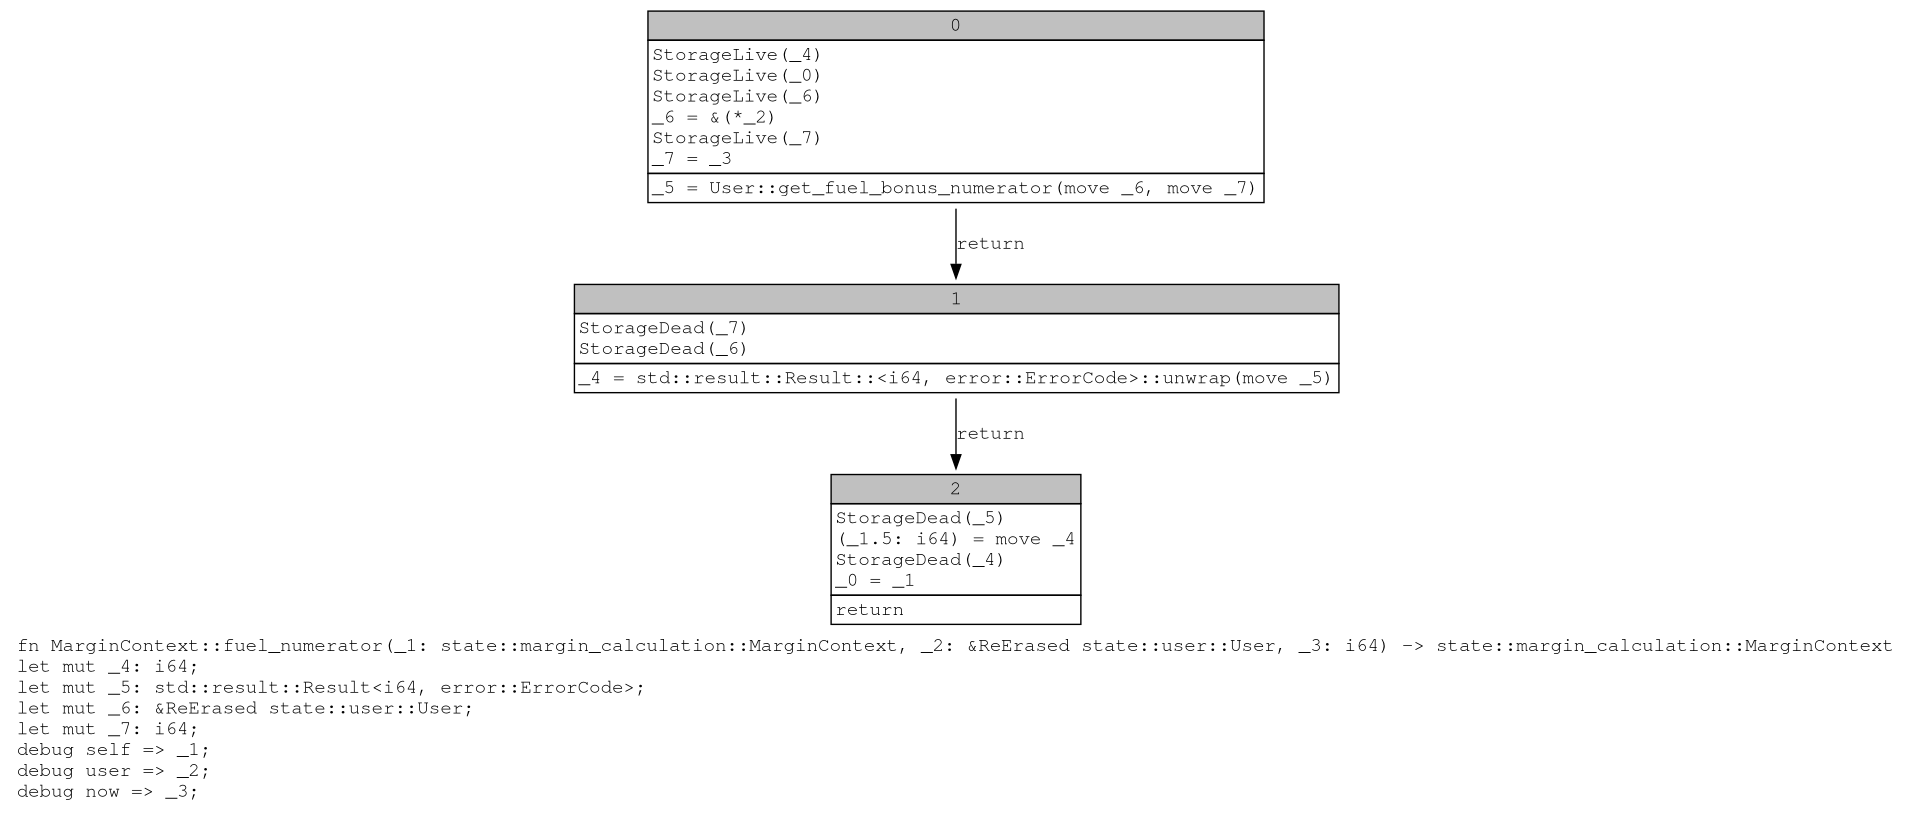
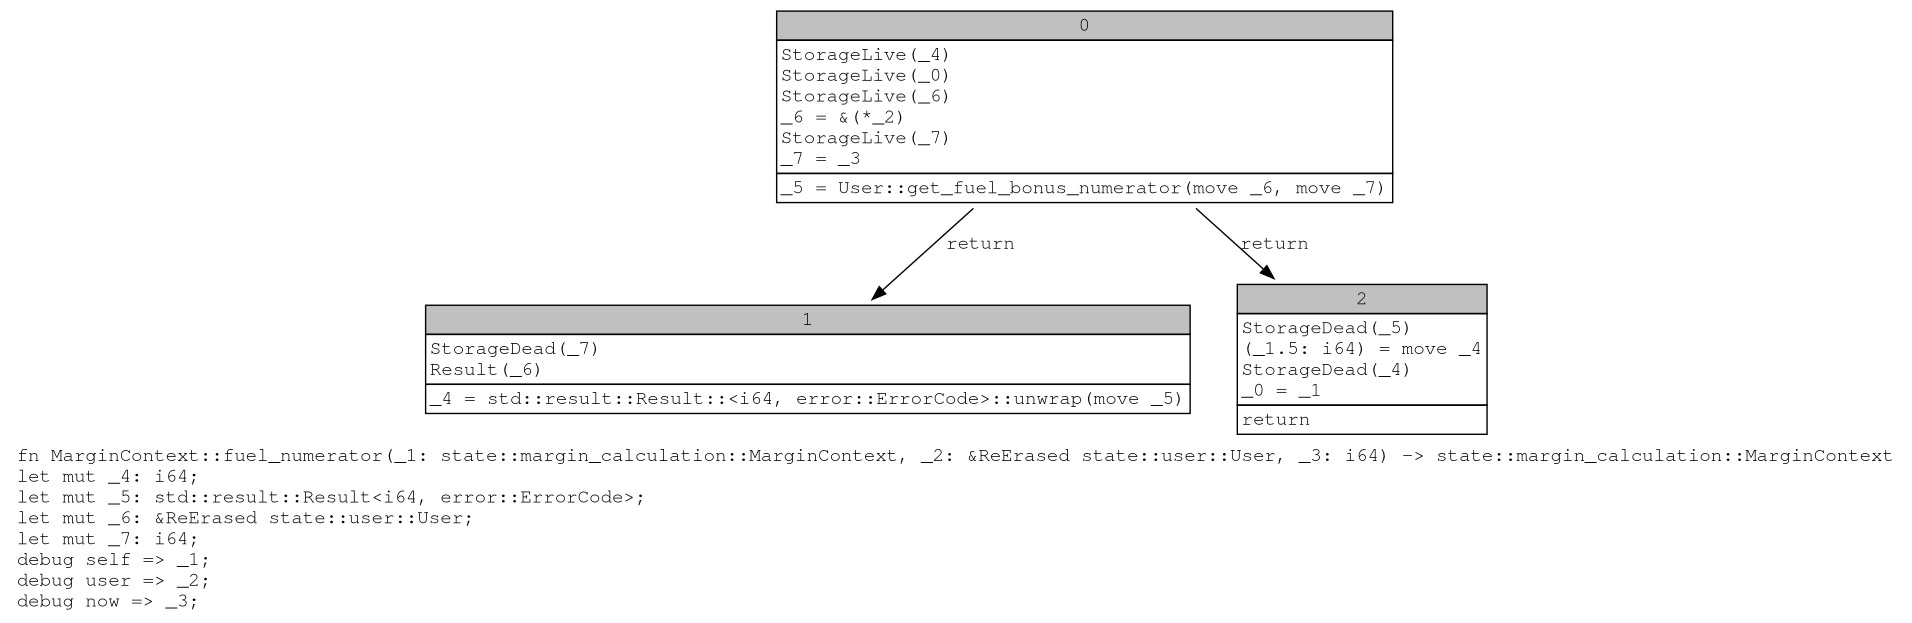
node "1": text "StorageDead(_6)" -> "Result(_6)"
edge "1" -> "2": now "0" -> "2"
